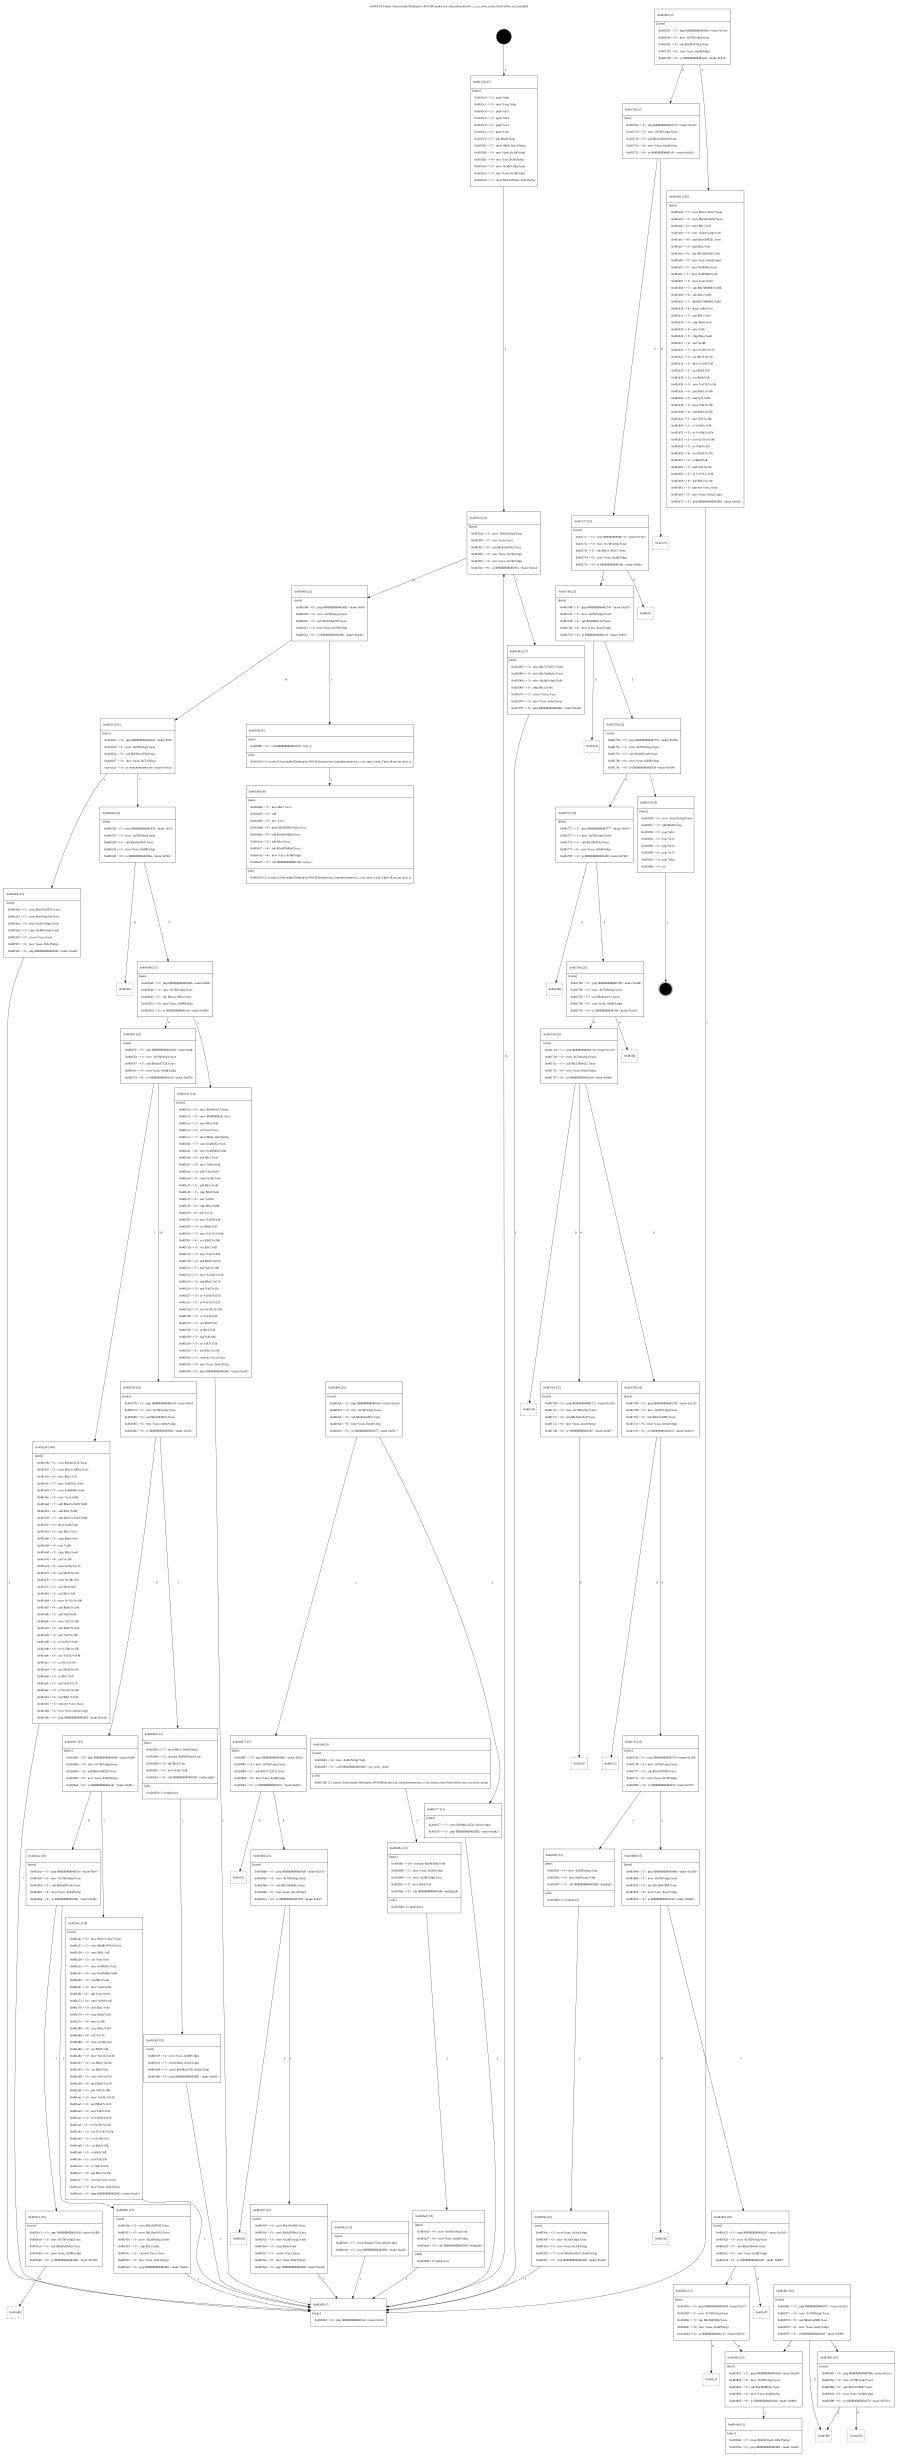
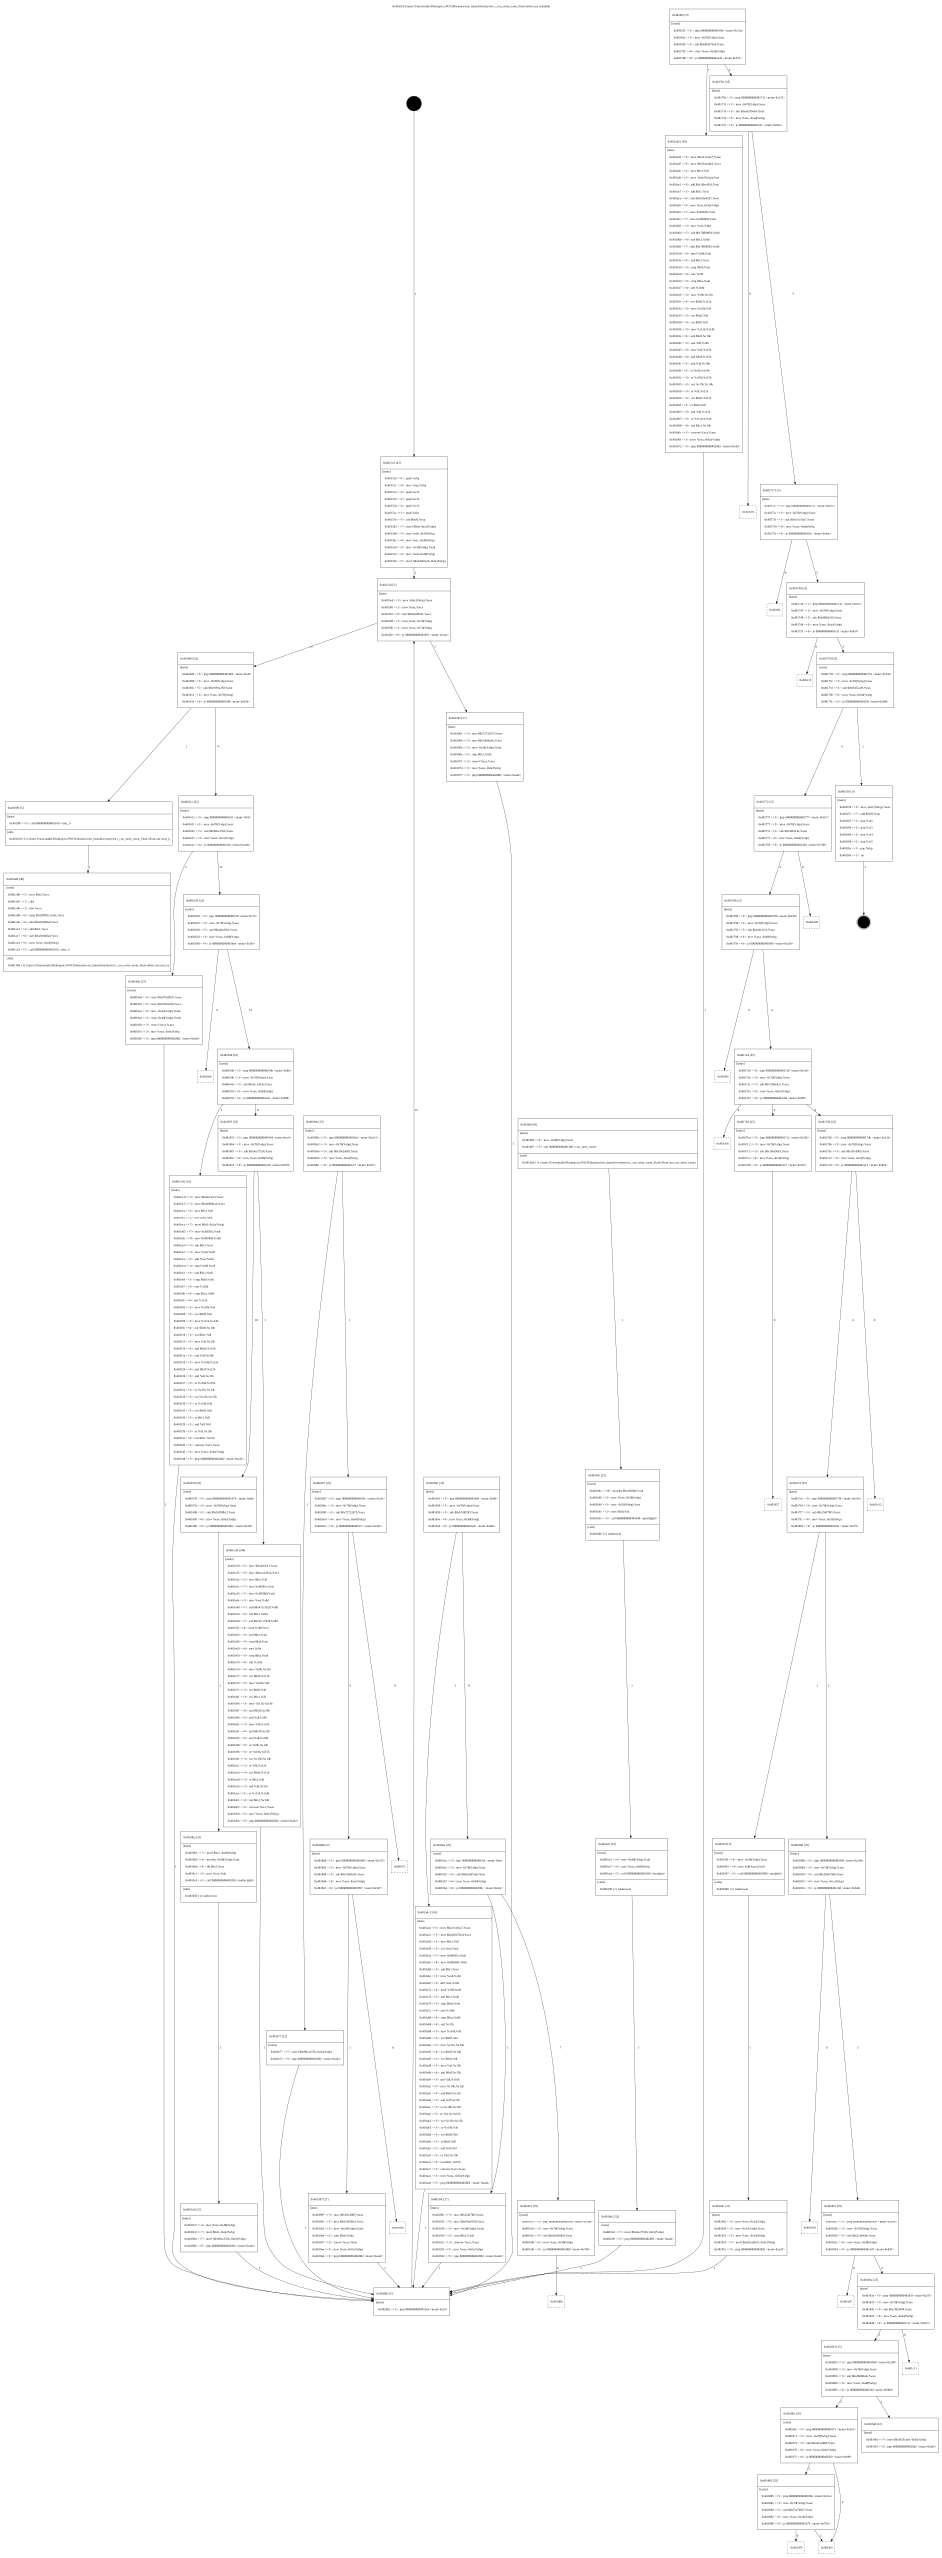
edge "0x401678 [25]" -> "0x401691 [25]": removed, label "9"
edge "0x401ba3 [15]" -> "0x402002 [5]": now "0x401ba3 [15]" -> "0x401bb2 [12]"
edge "0x40186c [25]" -> "0x401853 [25]": reversed
